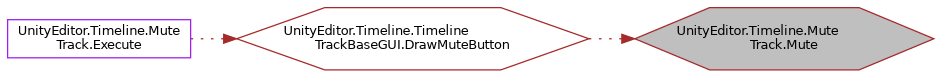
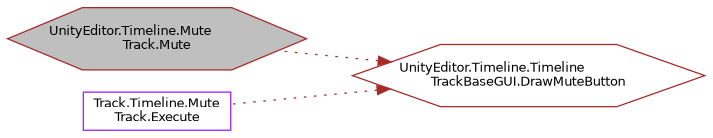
node "UnityEditor.Timeline.Mute Track.Execute": label "UnityEditor.Timeline.Mute Track.Execute" -> "Track.Timeline.Mute Track.Execute"
edge "UnityEditor.Timeline.Timeline TrackBaseGUI.DrawMuteButton" -> "UnityEditor.Timeline.Mute Track.Mute": reversed
